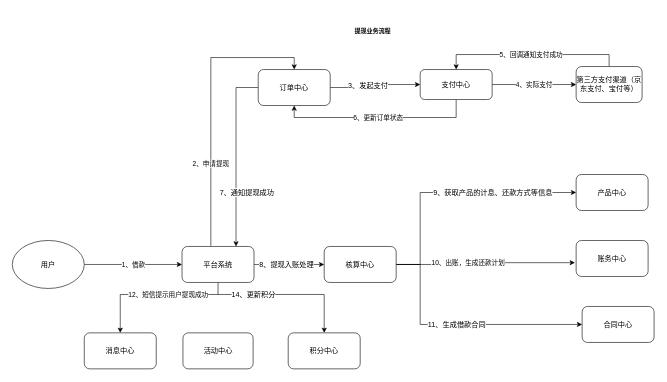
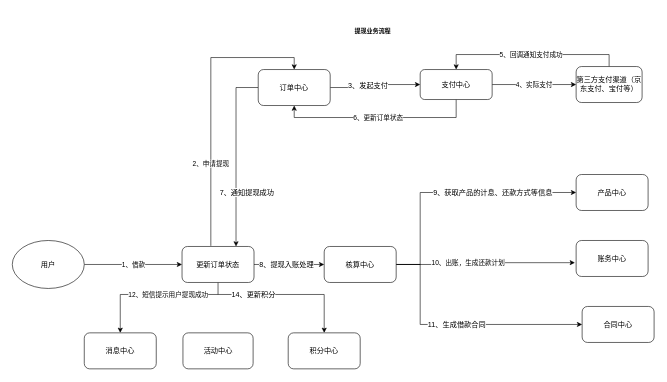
node "平台系统": label "平台系统" -> "更新订单状态"
